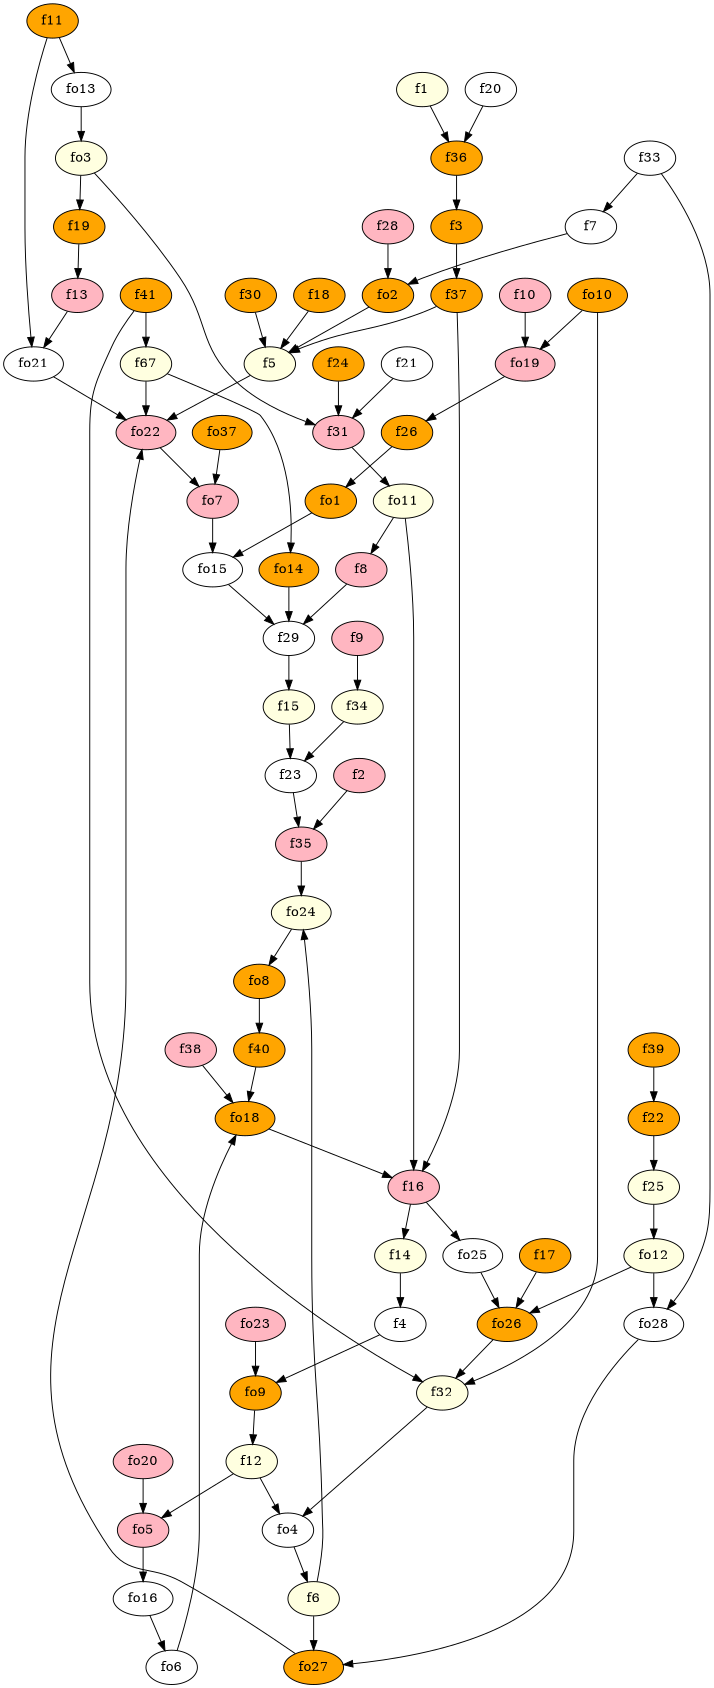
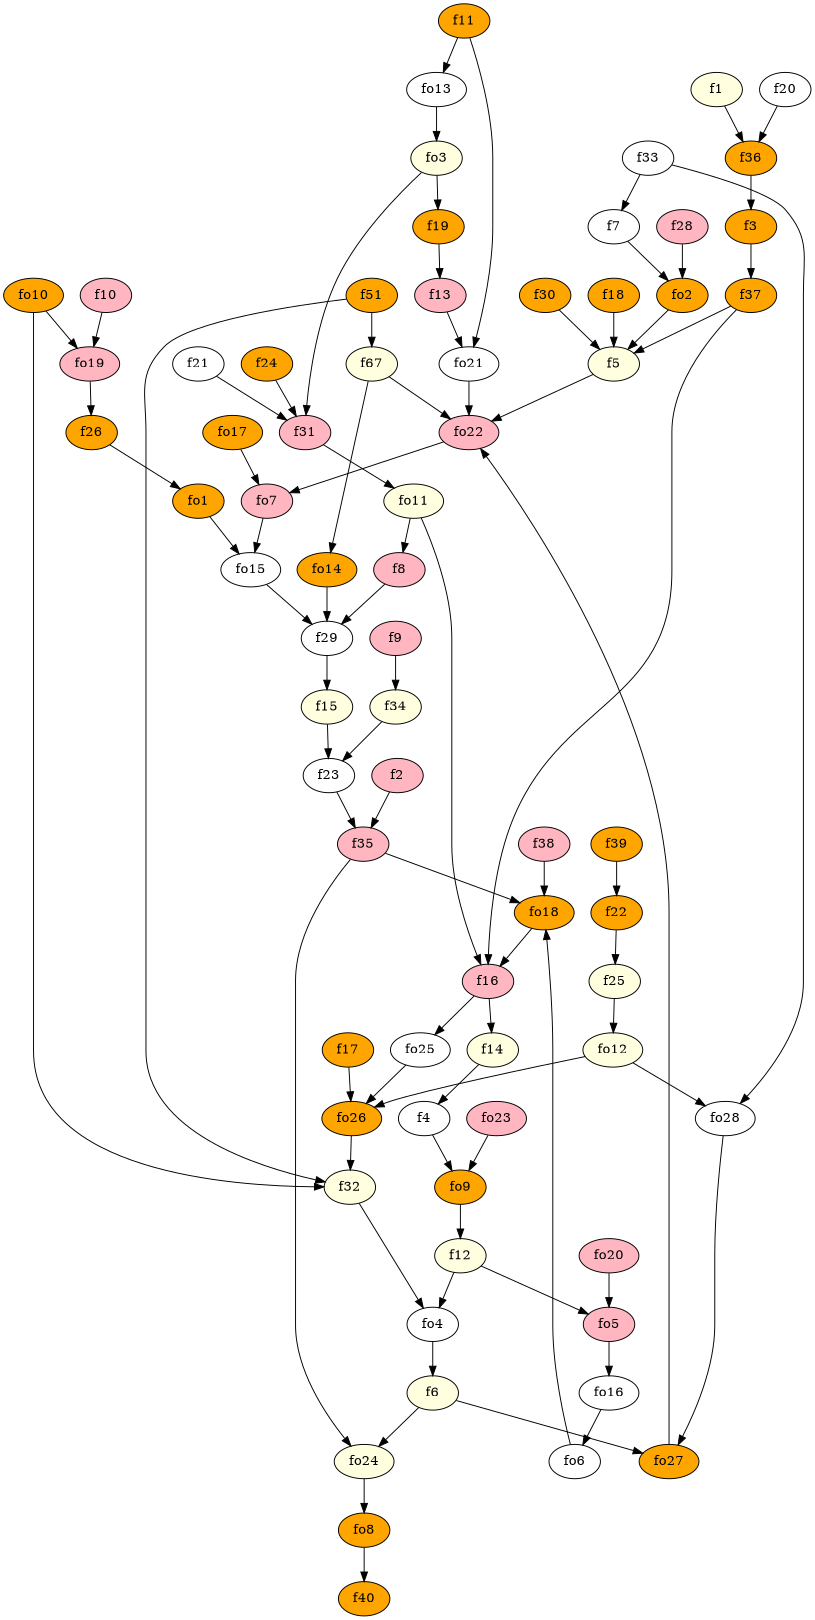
node "f41": label "f41" -> "f51"
node "fo37": label "fo37" -> "fo17"
edge "f40" -> "fo18": now "f35" -> "fo18"
